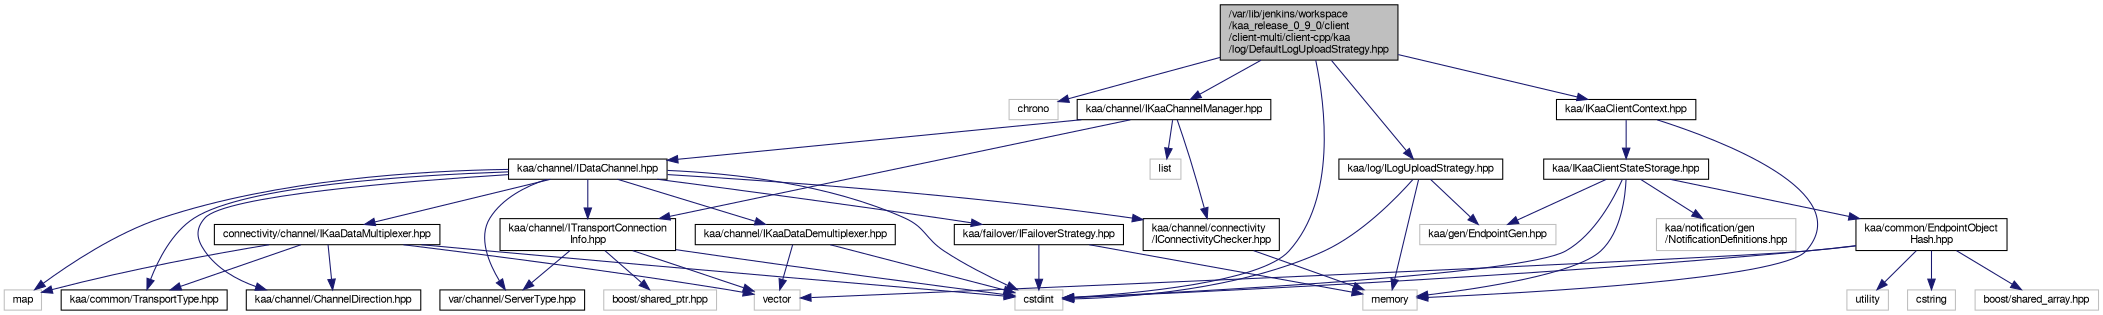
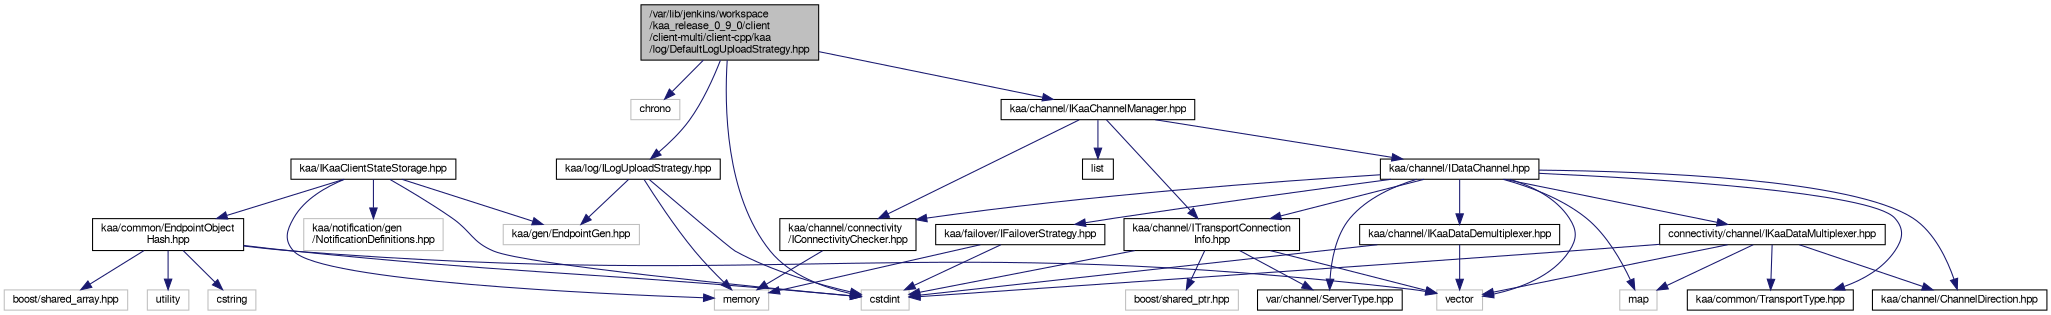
node "kaa/IKaaClientContext.hpp": removed
node "list": color grey75 -> black
edge "kaa/channel/IDataChannel.hpp" -> "cstdint": now "kaa/channel/IDataChannel.hpp" -> "vector"
